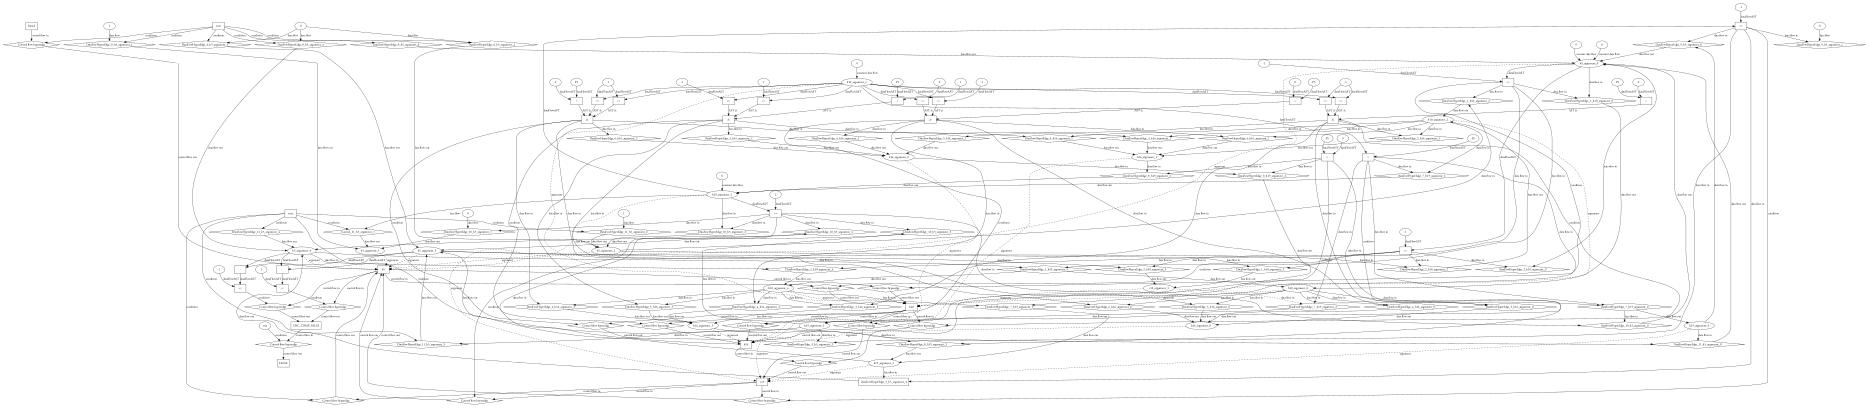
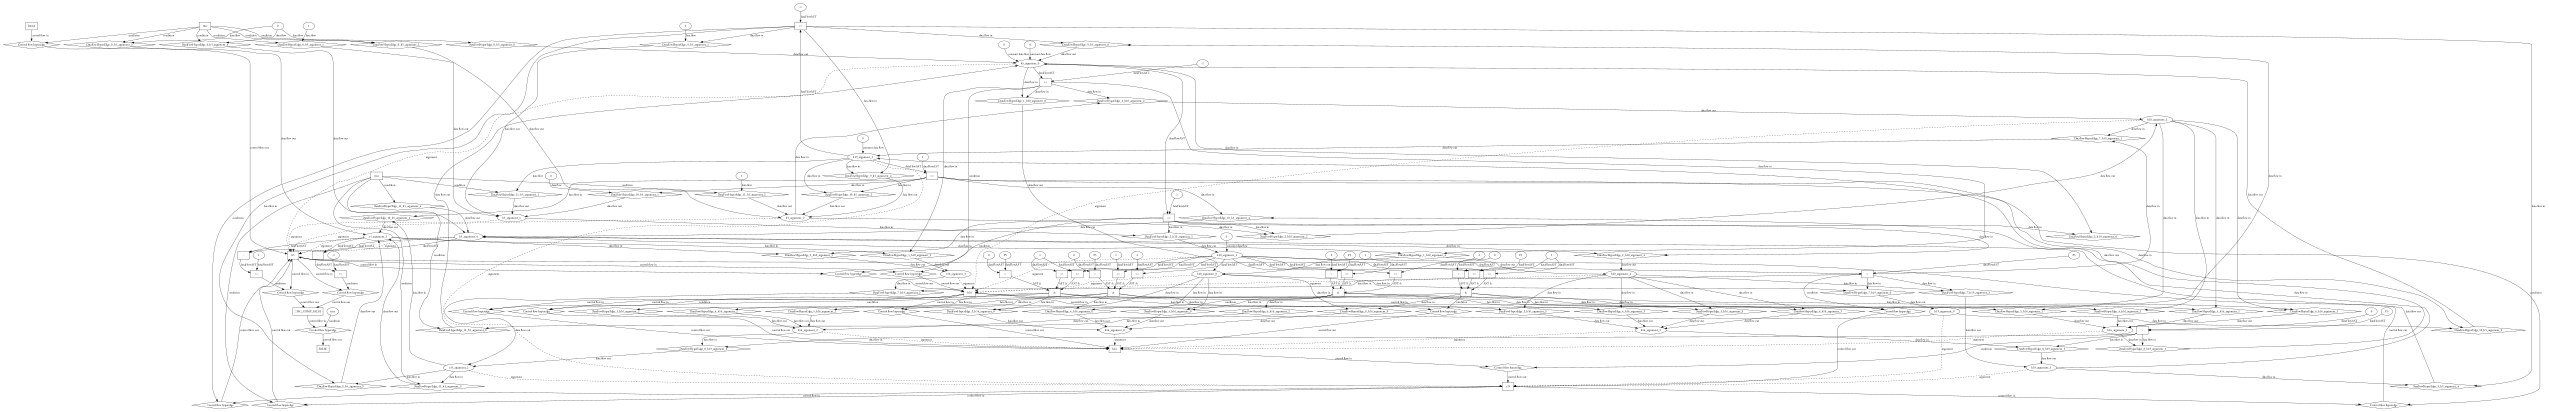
edge "DataFowHyperEdge_9_h5_argument_1" -> "h5_argument_1": added, label "data flow out"
node "DataFowHyperEdge_9_h5_argument_2": added
node "Control_11_h5_argument_1": label "Control_11_h5_argument_1" -> "DataFowHyperEdge_11_h5_argument_1"
node "DataFowHyperEdge_2_h10_argument_1": added
edge "h10_argument_3" -> "DataFowHyperEdge_7_h19_argument_2": style dashed -> solid
edge "DataFowHyperEdge_7_h19_argument_0" -> "DataFowHyperEdge_10_h5_argument_0": now "h19_argument_0" -> "DataFowHyperEdge_10_h5_argument_0"
node "DataFowHyperEdge_9_h5_argument_4": shape box -> diamond
